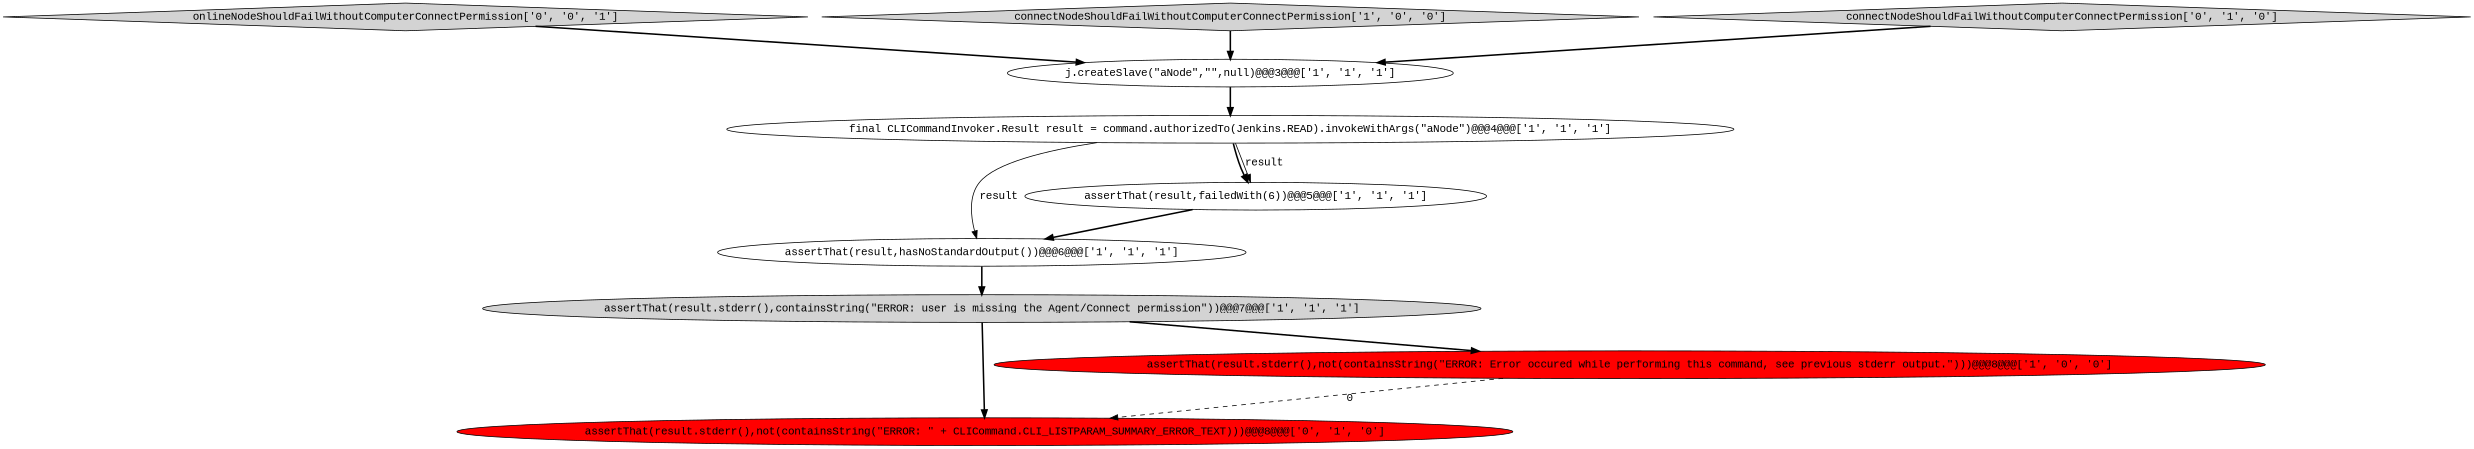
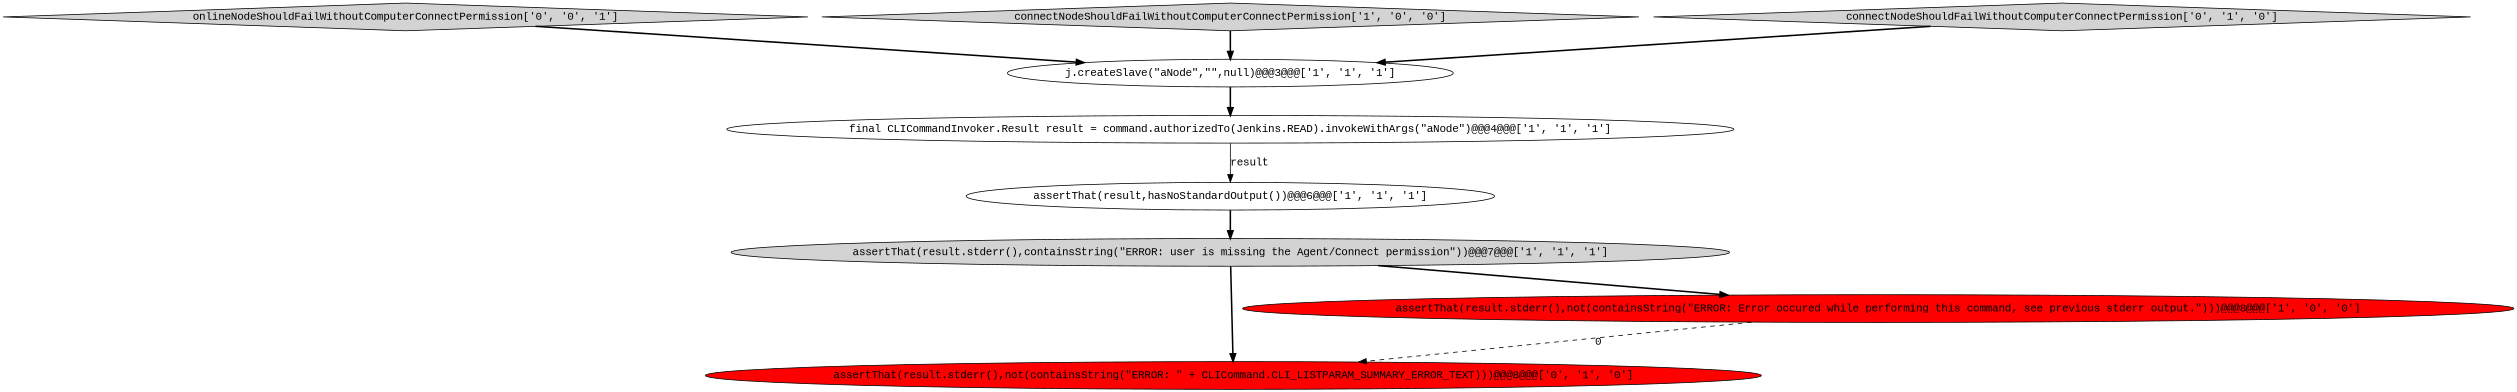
node "assertThat(result,failedWith(6))@@@5@@@['1', '1', '1']": removed
